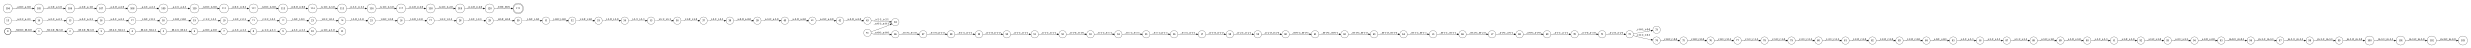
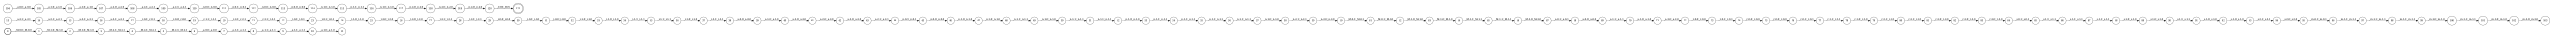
edge "45" -> "44": reversed
edge "72" -> "74": now "73" -> "74"
